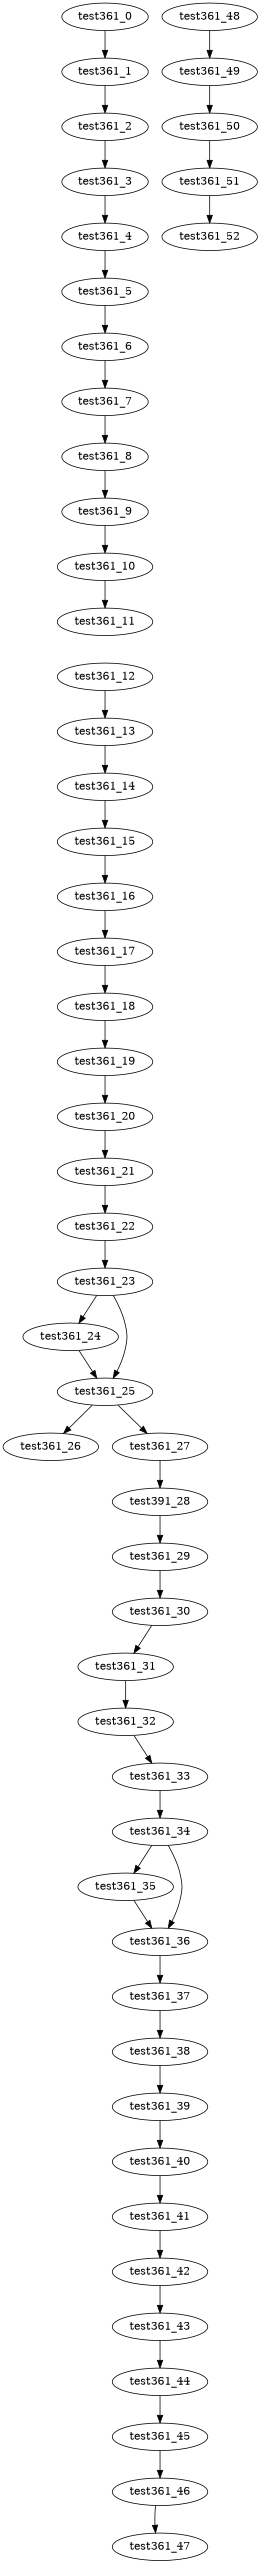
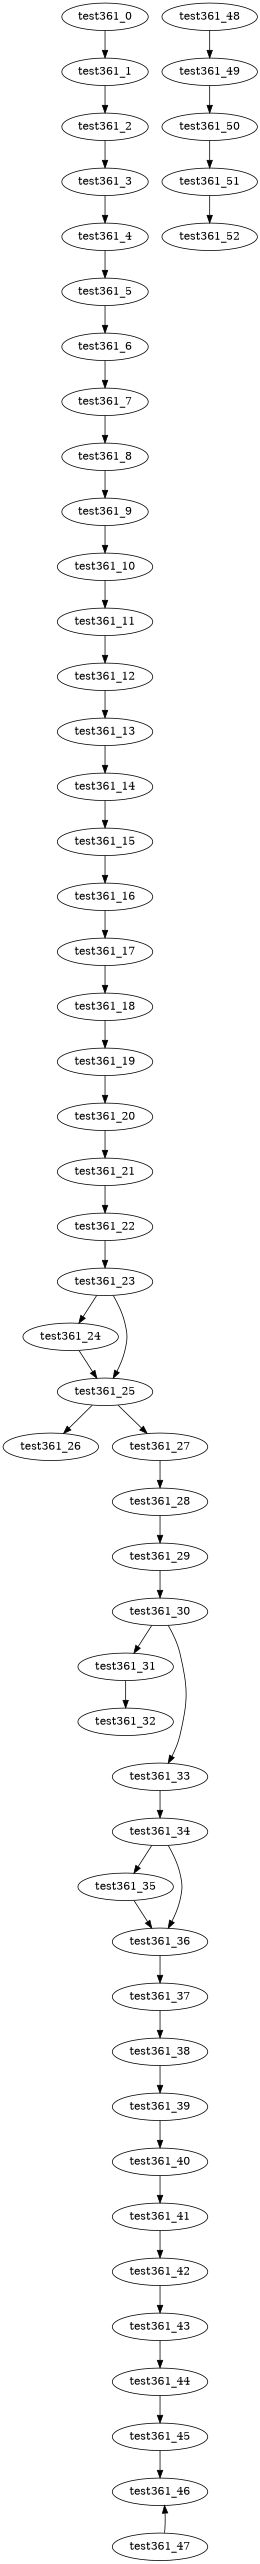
edge "test361_11" -> "test361_12": added
node "test391_28": label "test391_28" -> "test361_28"
edge "test361_32" -> "test361_33": now "test361_30" -> "test361_33"
edge "test361_46" -> "test361_47": reversed
